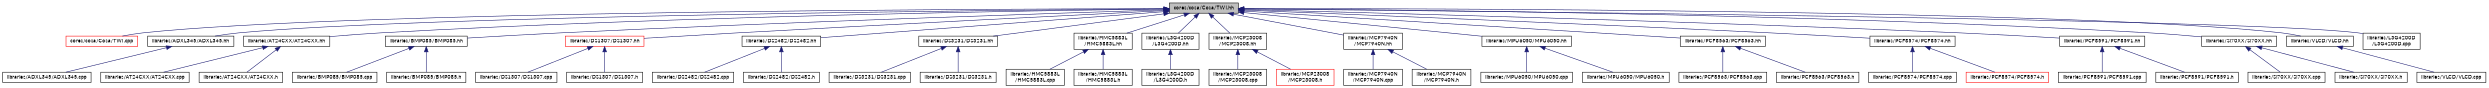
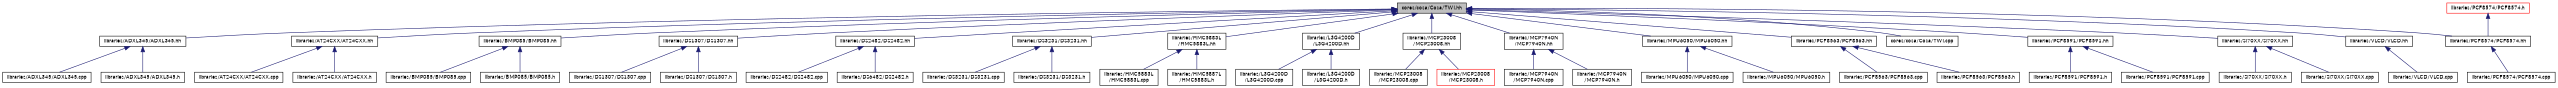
edge "libraries/L3G4200D /L3G4200D.cpp" -> "cores/cosa/Cosa/TWI.hh": now "libraries/L3G4200D /L3G4200D.cpp" -> "libraries/L3G4200D /L3G4200D.hh"
node "cores/cosa/Cosa/TWI.cpp": color red -> black
node "libraries/DS1307/DS1307.hh": color red -> black
edge "libraries/PCF8574/PCF8574.h" -> "libraries/PCF8574/PCF8574.hh": reversed
node "libraries/ADXL345/ADXL345.h": added
node "libraries/DS2482/DS2482.h": label "libraries/DS2482/DS2482.h" -> "libraries/DS6482/DS2482.h"
node "libraries/HMC5883L /HMC5883L.h": label "libraries/HMC5883L /HMC5883L.h" -> "libraries/HMC5887L /HMC5883L.h"
